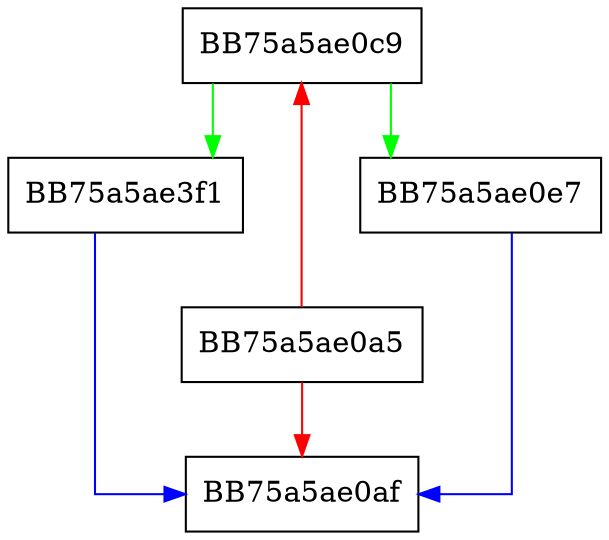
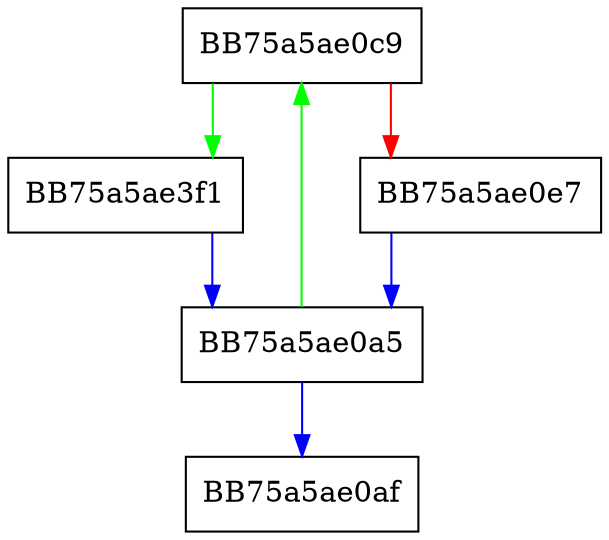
edge "BB75a5ae0c9" -> "BB75a5ae0e7": color green -> red
edge "BB75a5ae0a5" -> "BB75a5ae0c9": color red -> green
edge "BB75a5ae3f1" -> "BB75a5ae0af": now "BB75a5ae3f1" -> "BB75a5ae0a5"
edge "BB75a5ae0e7" -> "BB75a5ae0af": now "BB75a5ae0e7" -> "BB75a5ae0a5"
edge "BB75a5ae0a5" -> "BB75a5ae0af": color red -> blue
